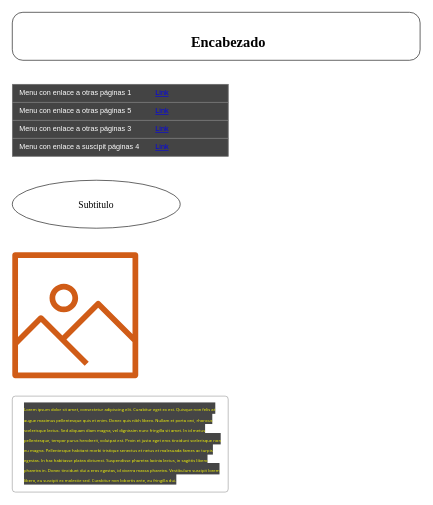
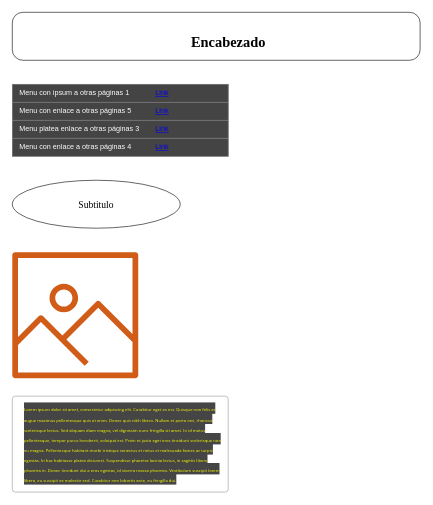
node "Menu con enlace a otras páginas 1": label "Menu con enlace a otras páginas 1" -> "Menu con ipsum a otras páginas 1"
node "Menu con enlace a otras páginas 3": label "Menu con enlace a otras páginas 3" -> "Menu platea enlace a otras páginas 3"
node "Menu con enlace a suscipit páginas 4": label "Menu con enlace a suscipit páginas 4" -> "Menu con enlace a otras páginas 4"
